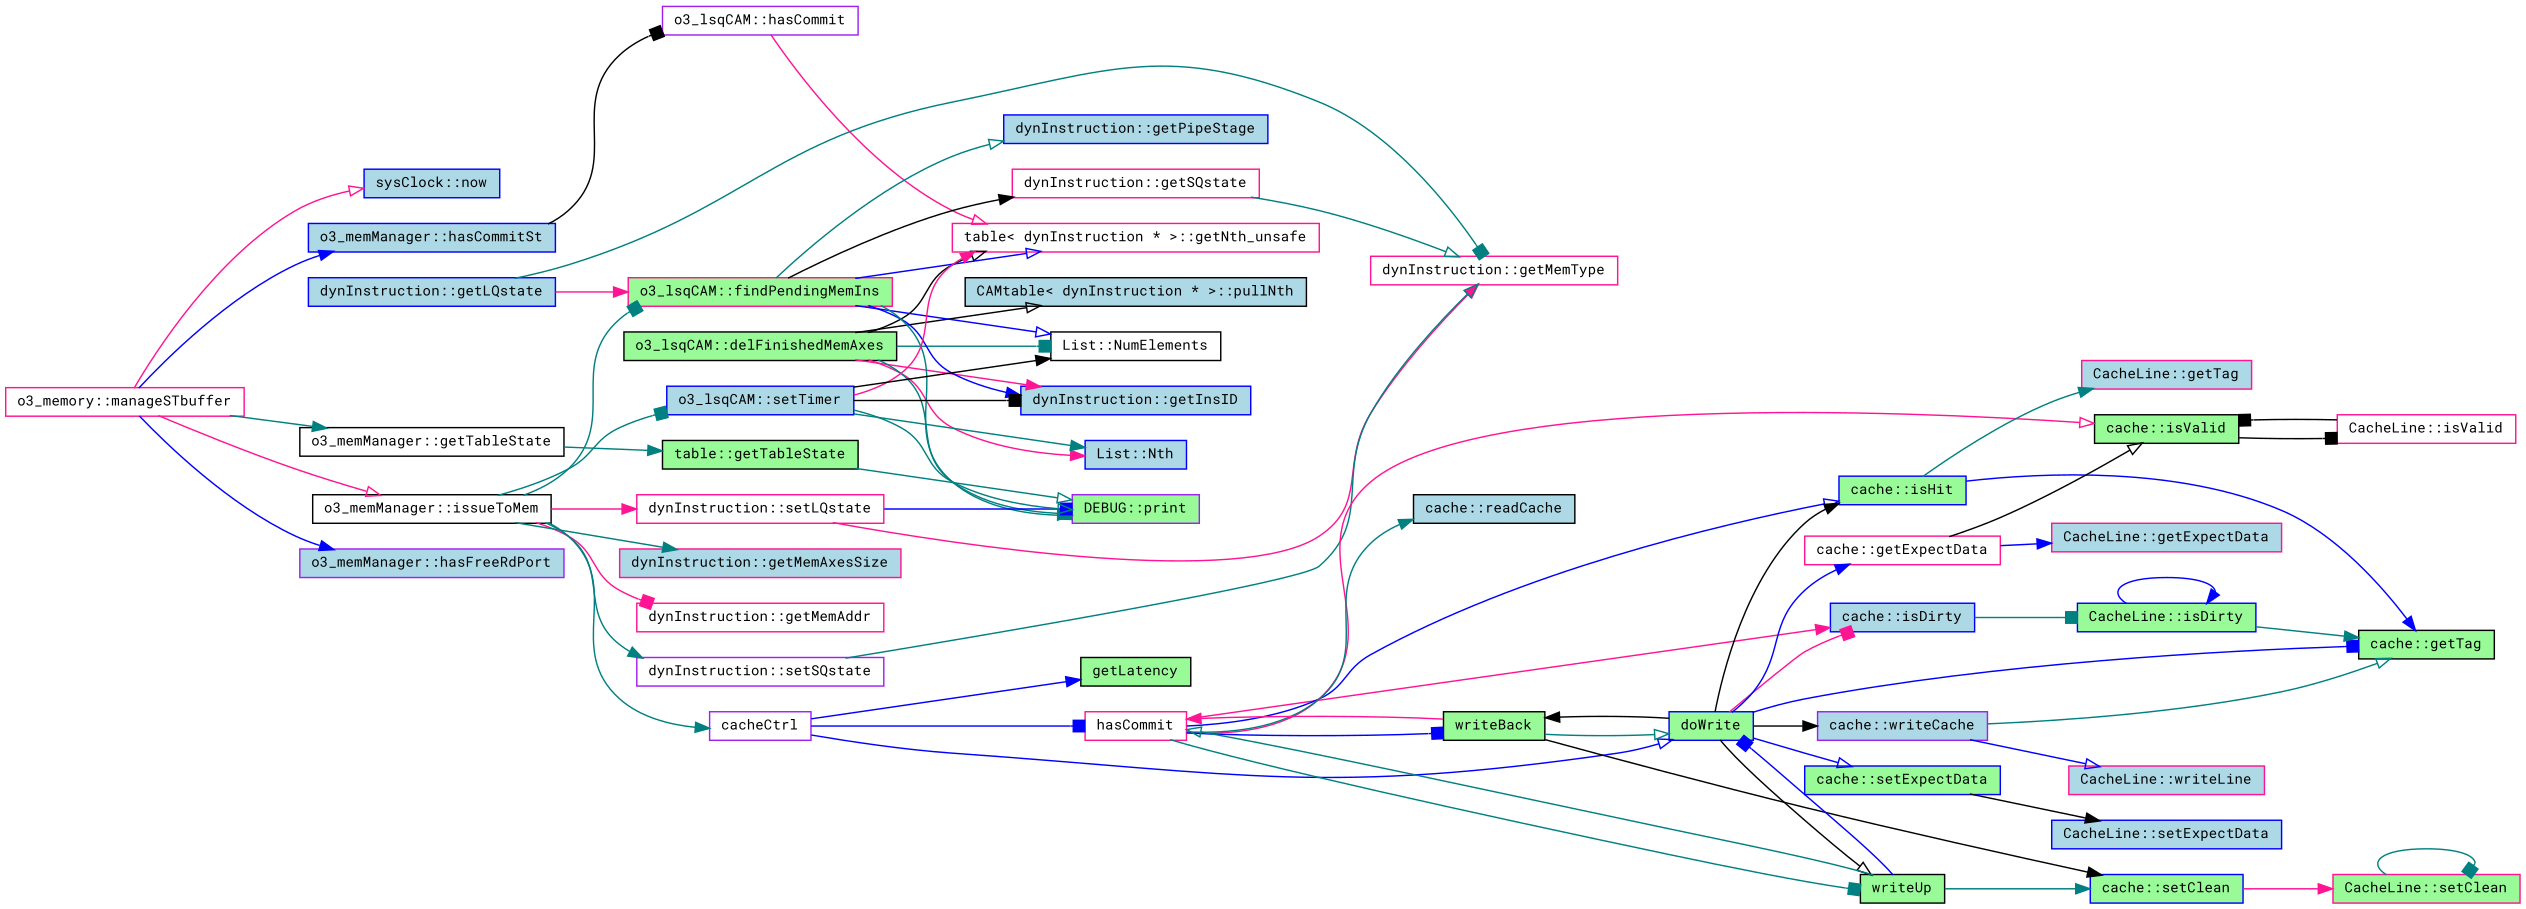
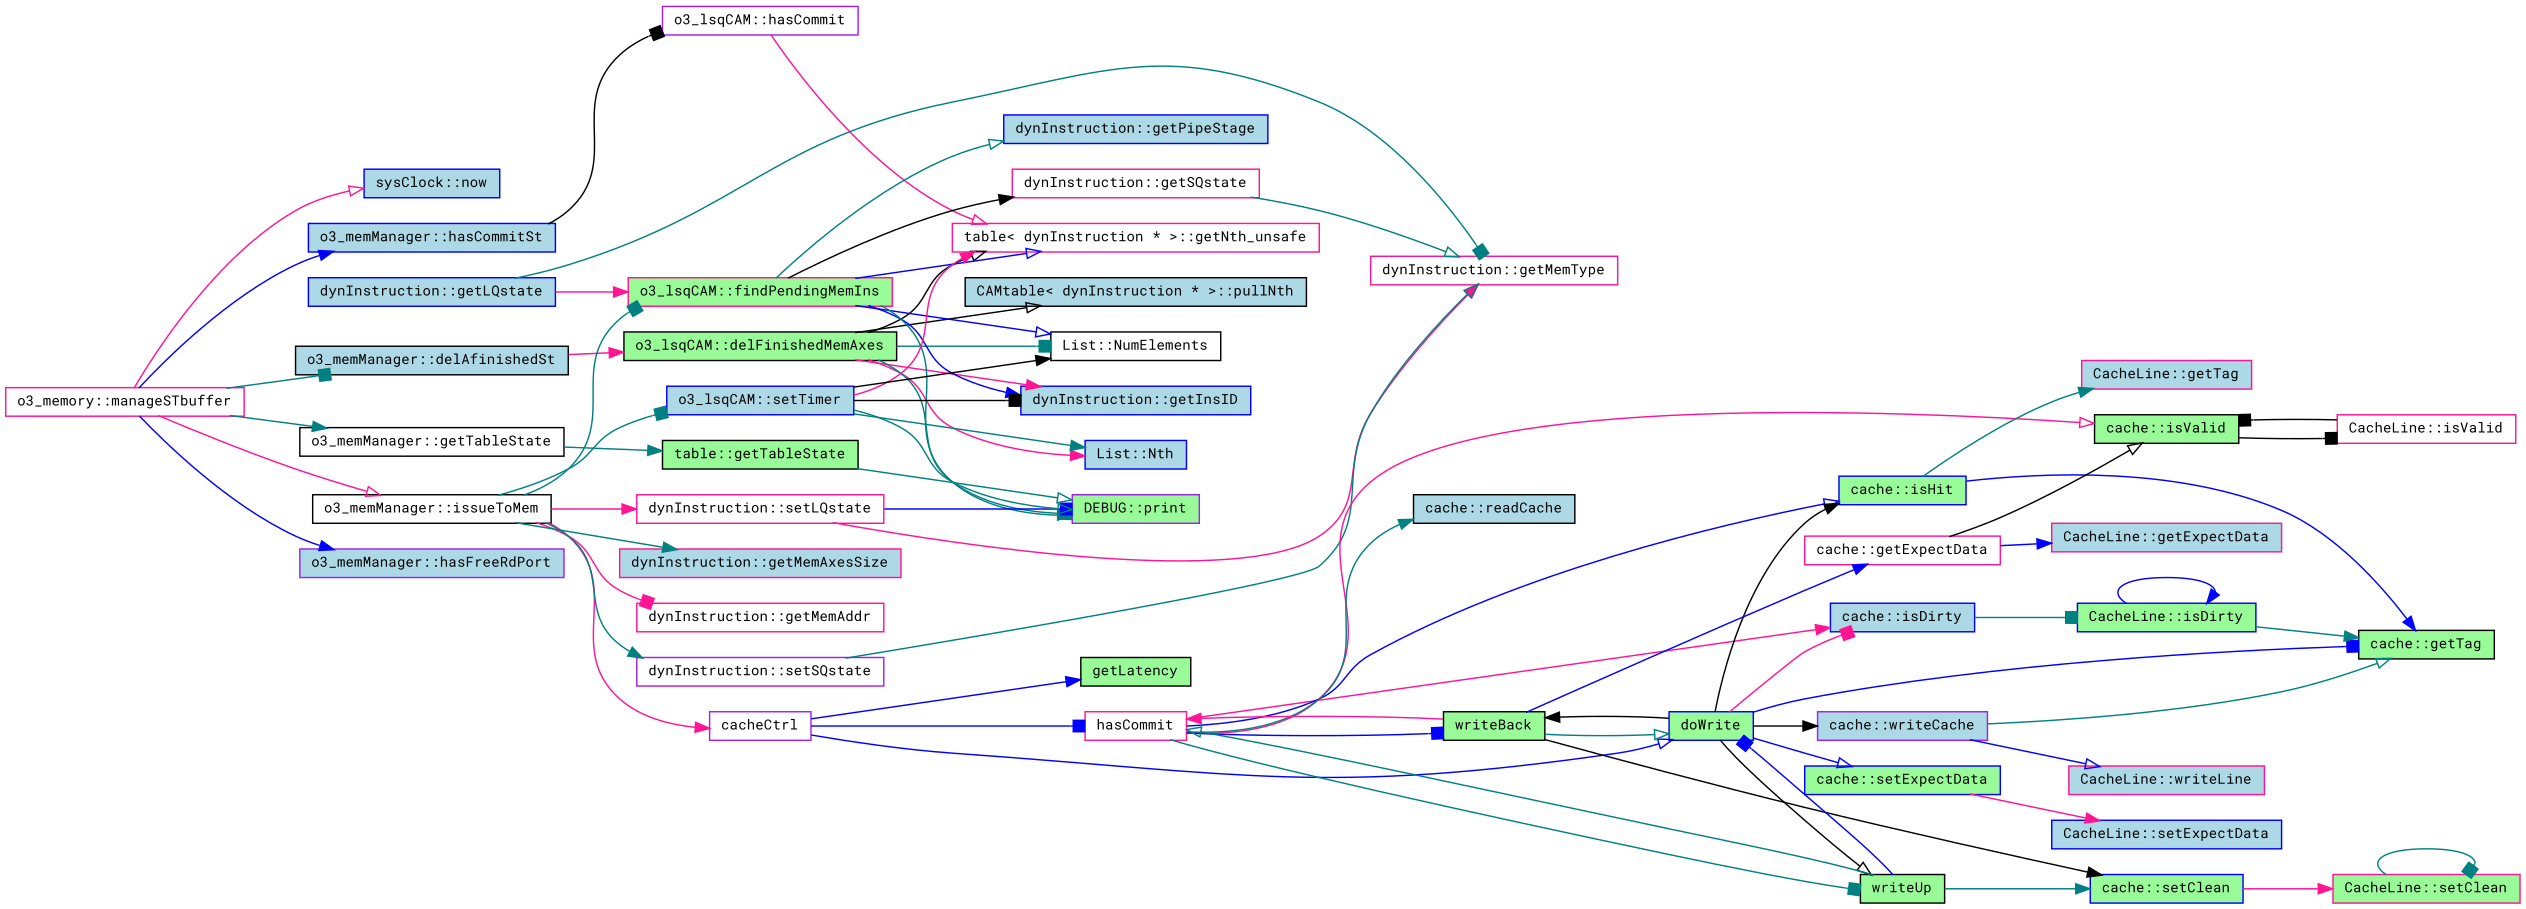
node "o3_memManager::delAfinishedSt": added
edge "doWrite" -> "cache::getExpectData": now "writeBack" -> "cache::getExpectData"
edge "o3_memManager::issueToMem" -> "cacheCtrl": color teal -> deeppink
edge "cache::setExpectData" -> "CacheLine::setExpectData": color black -> deeppink
